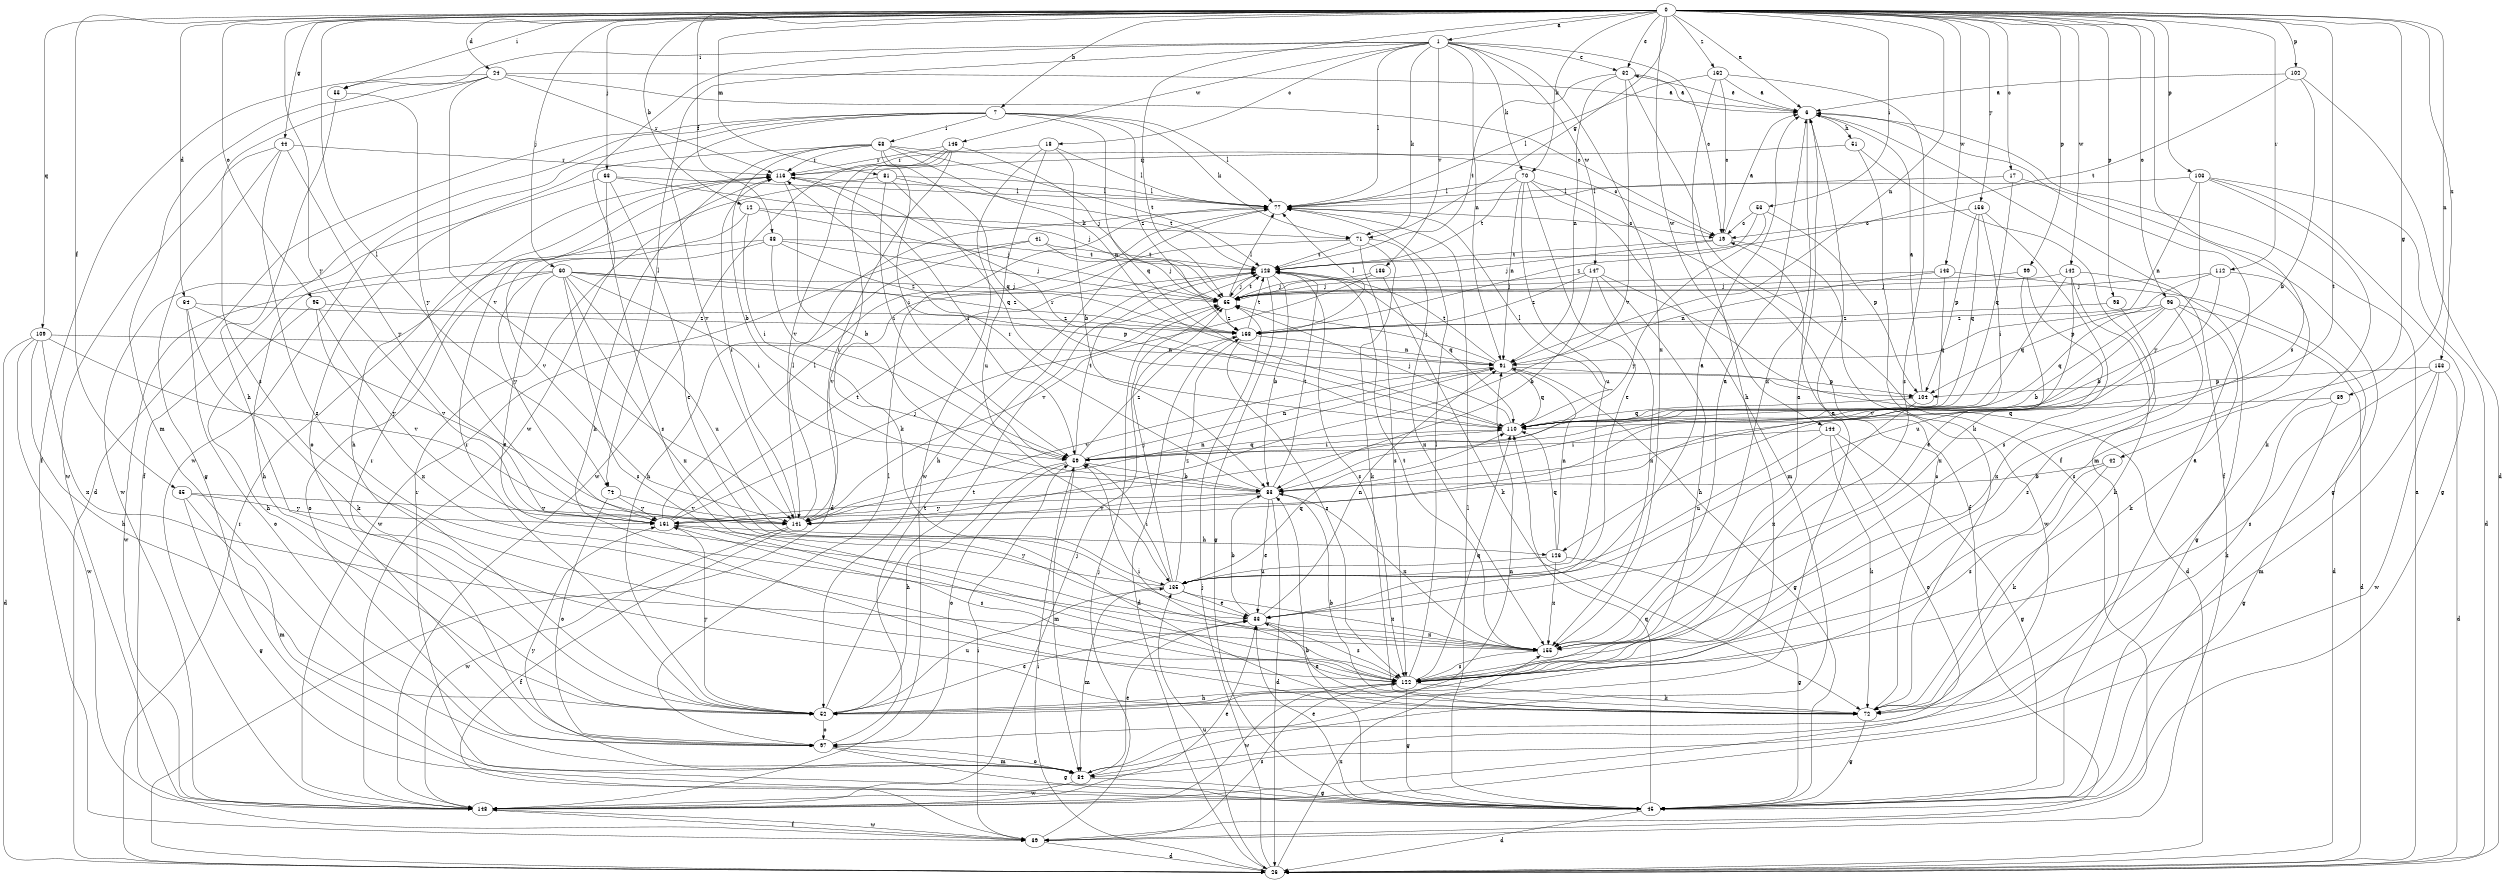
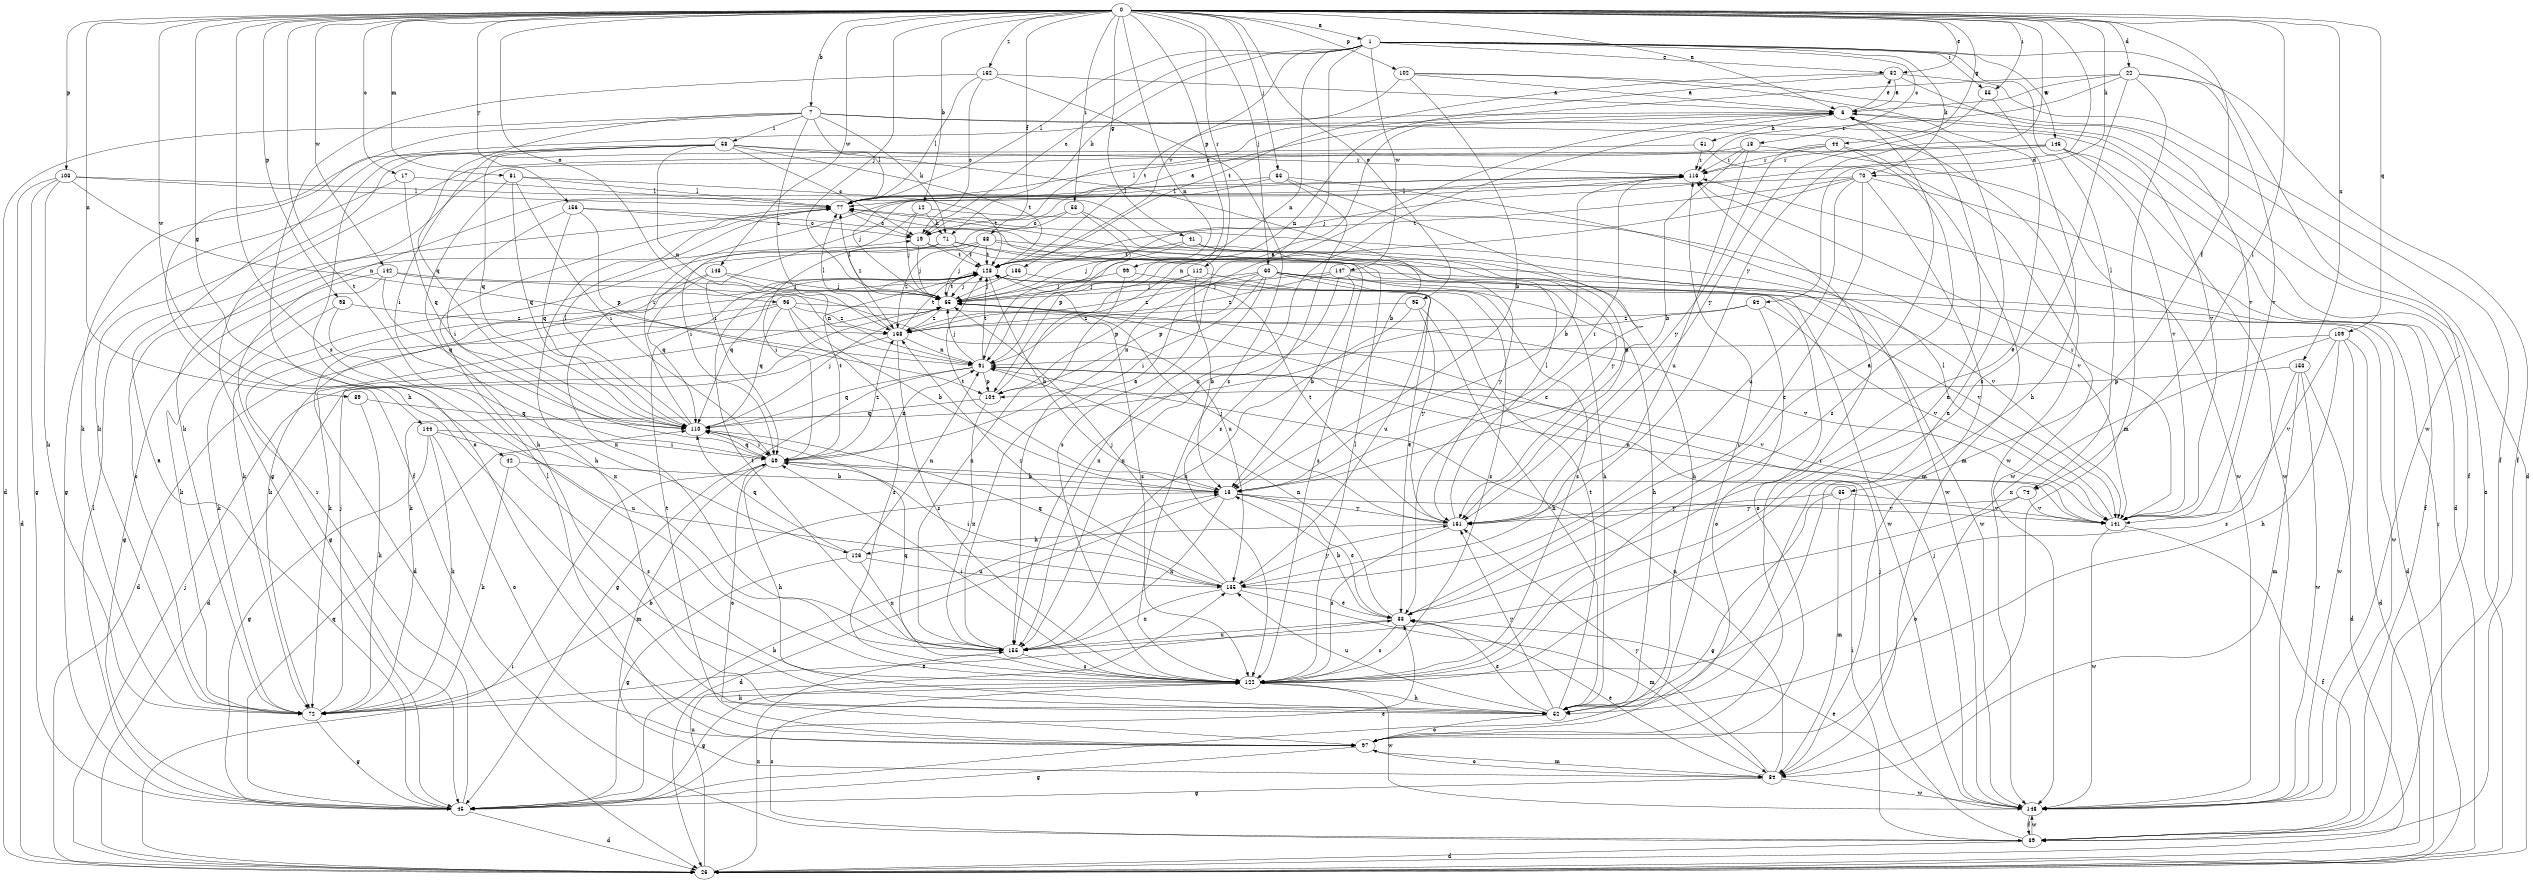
node "24": label "24" -> "22"
edge "0" -> "71": now "0" -> "41"
edge "72" -> "65": added, label "j"
edge "98" -> "72": added, label "k"
node "83": label "83" -> "13"
edge "60" -> "33": now "102" -> "33"
edge "89" -> "45": removed, label "g"
